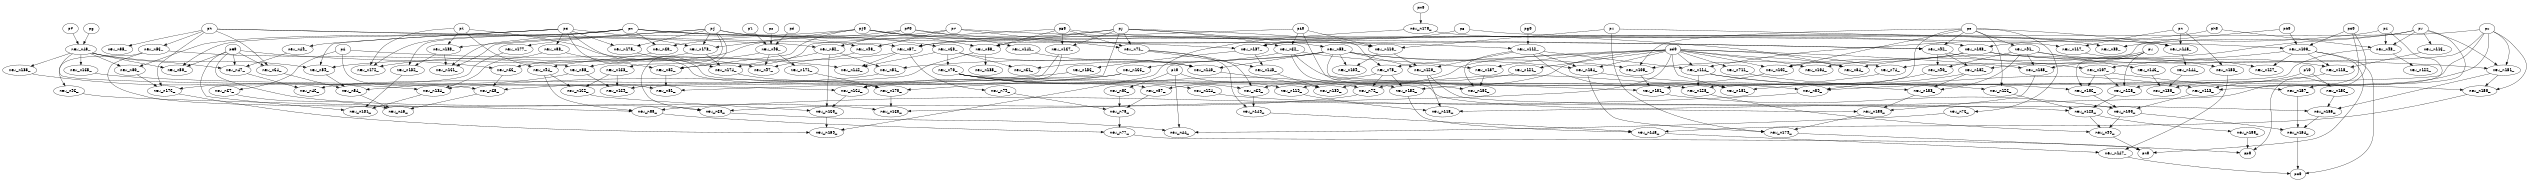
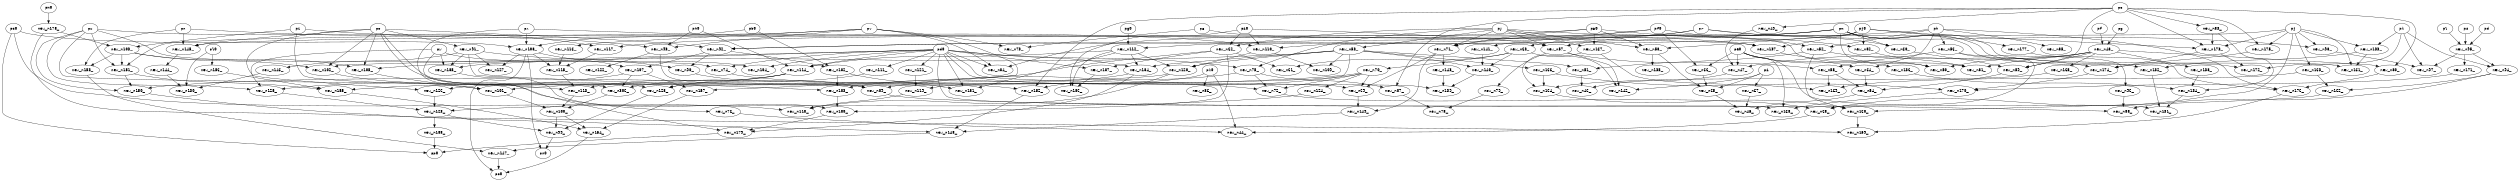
node "new_n33_": label "new_n33_" -> "new_n73_"
edge "new_n137_" -> "new_n143_": removed
edge "new_n83_" -> "new_n82_": now "new_n83_" -> "new_n173_"
node "new_n711_": label "new_n711_" -> "new_n111_"
node "new_n106_": label "new_n106_" -> "new_n306_"
edge "new_n86_" -> "new_n78_": removed
node "new_n77_": removed
